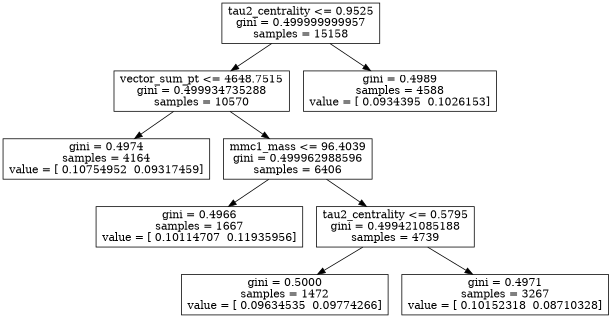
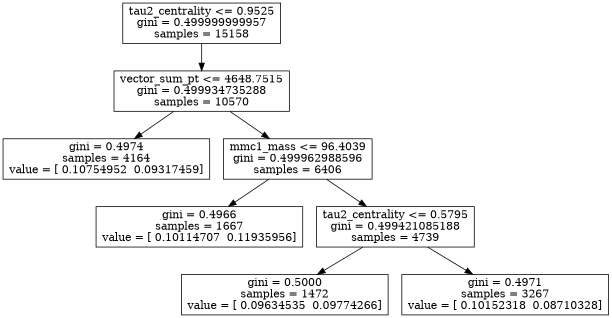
node "gini = 0.4989 samples = 4588 value = [ 0.0934395  0.1026153]": removed
